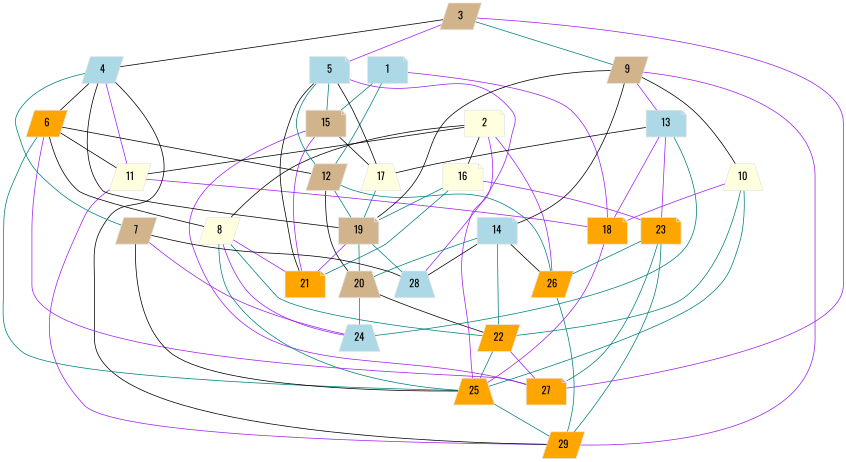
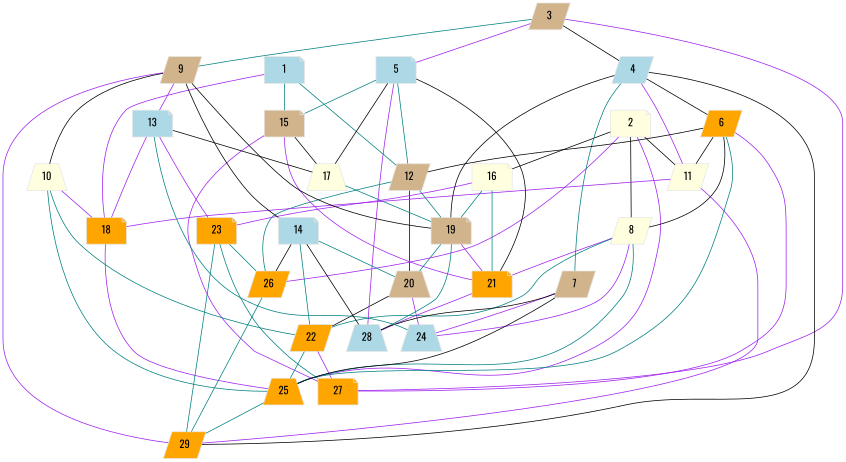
edge "21" -- "28": added
